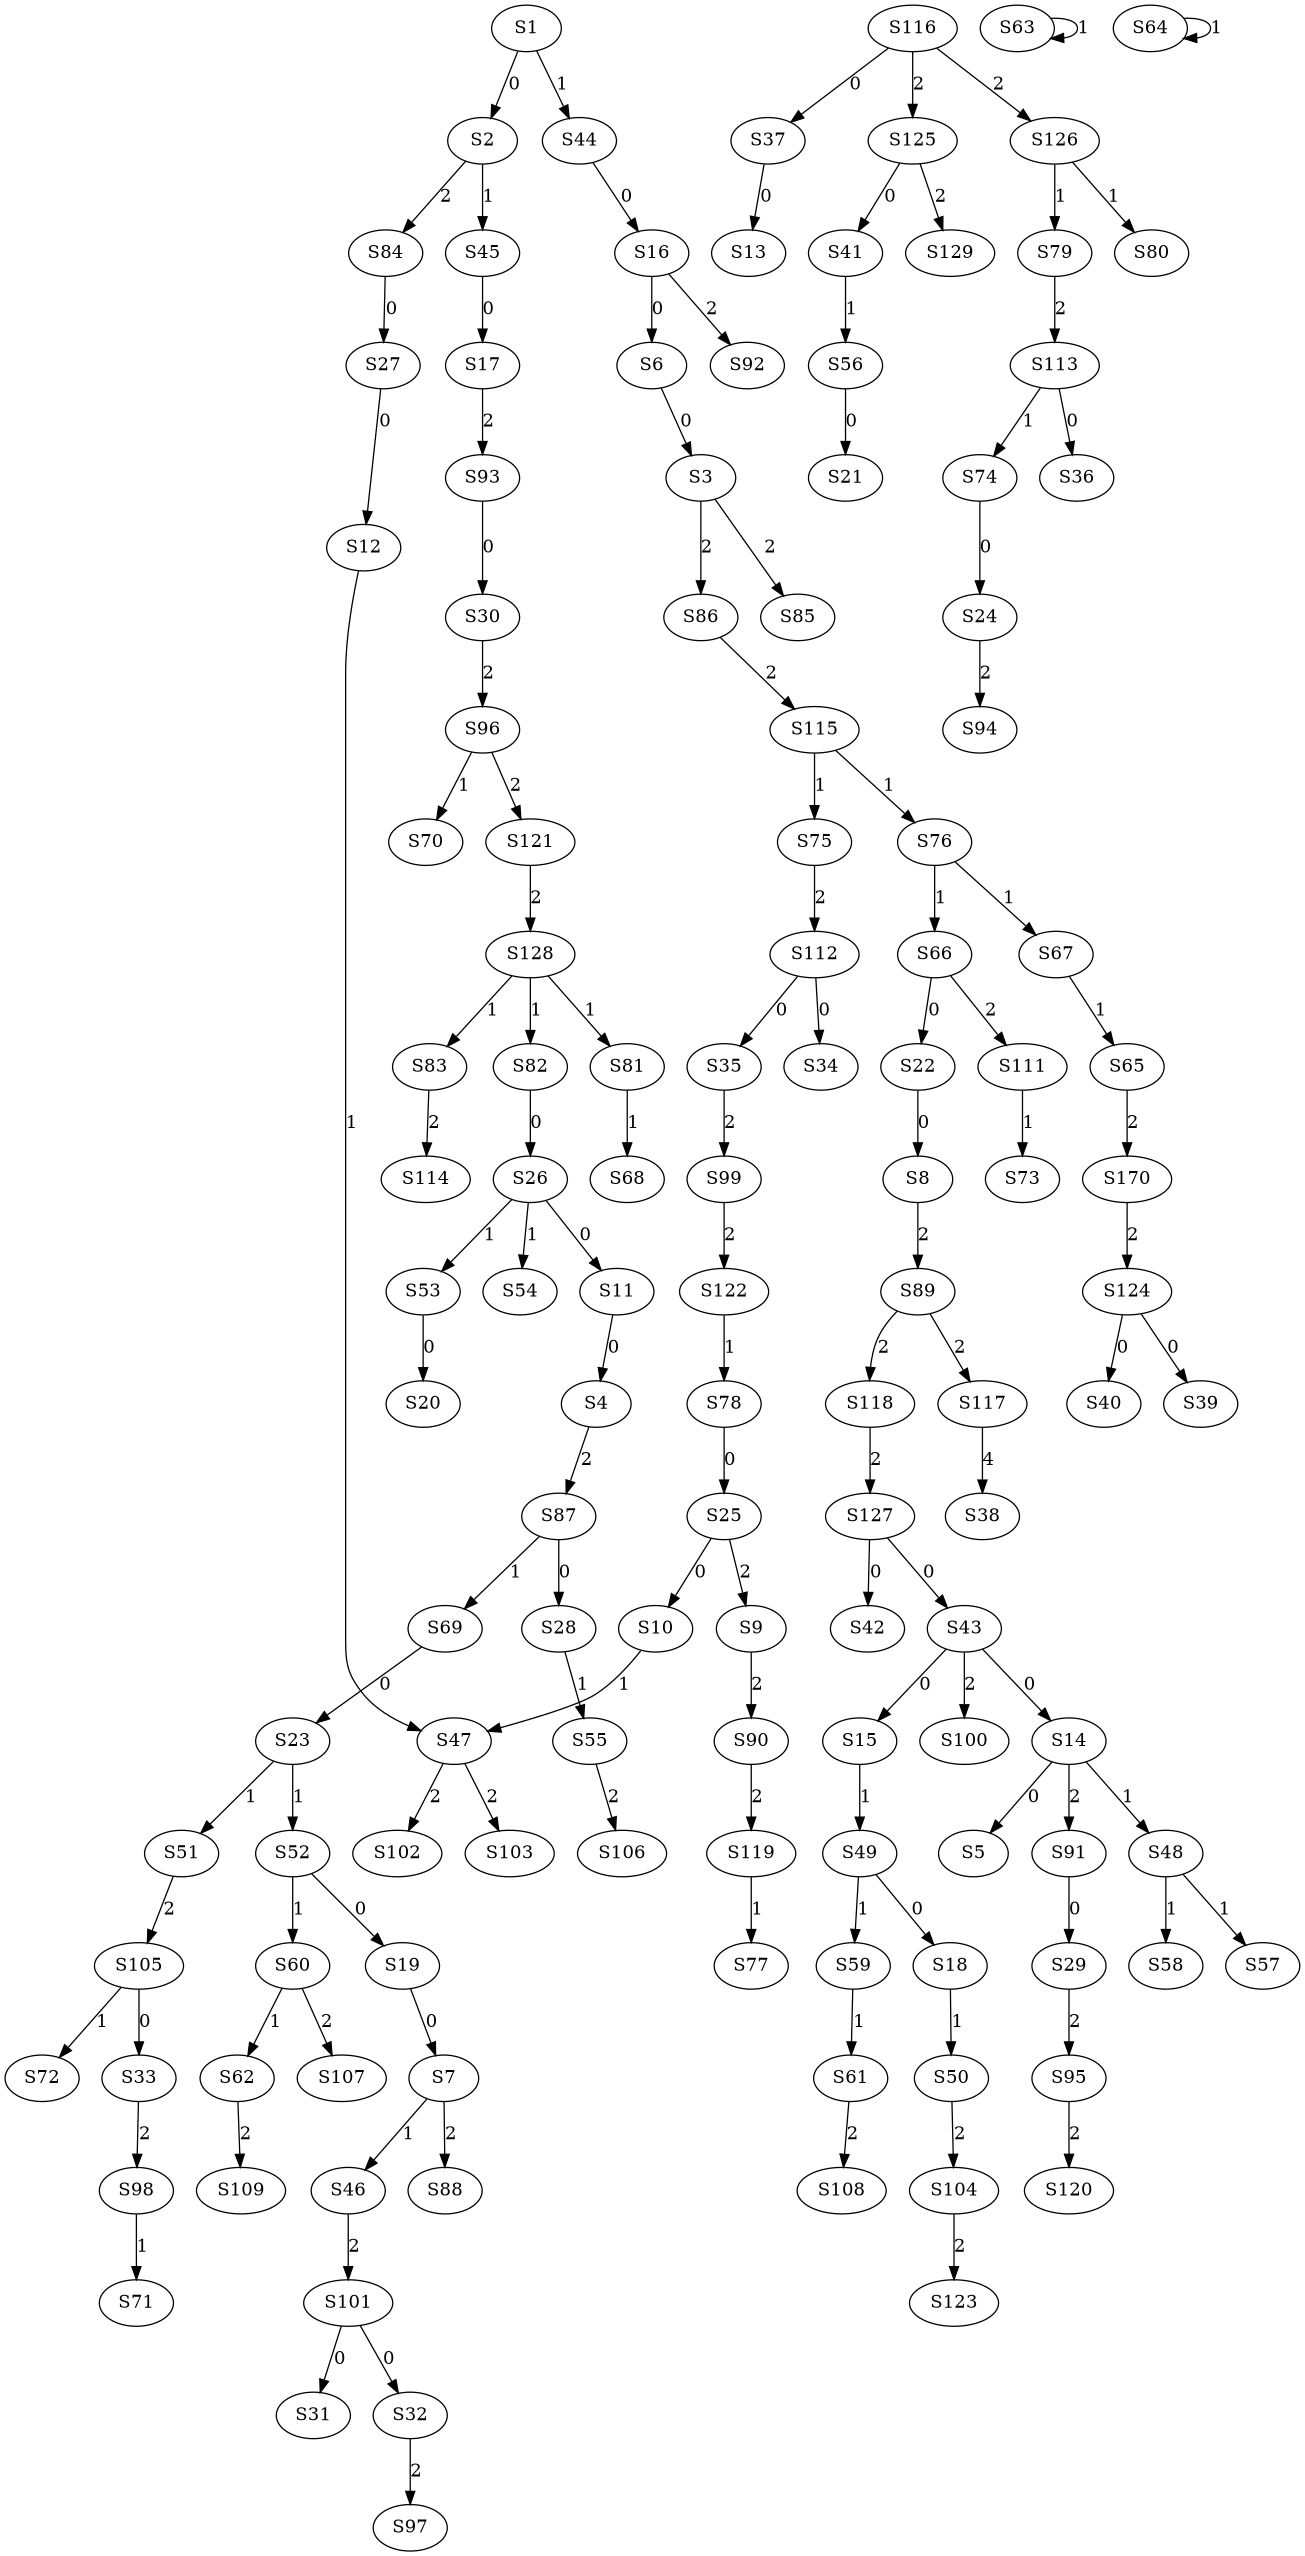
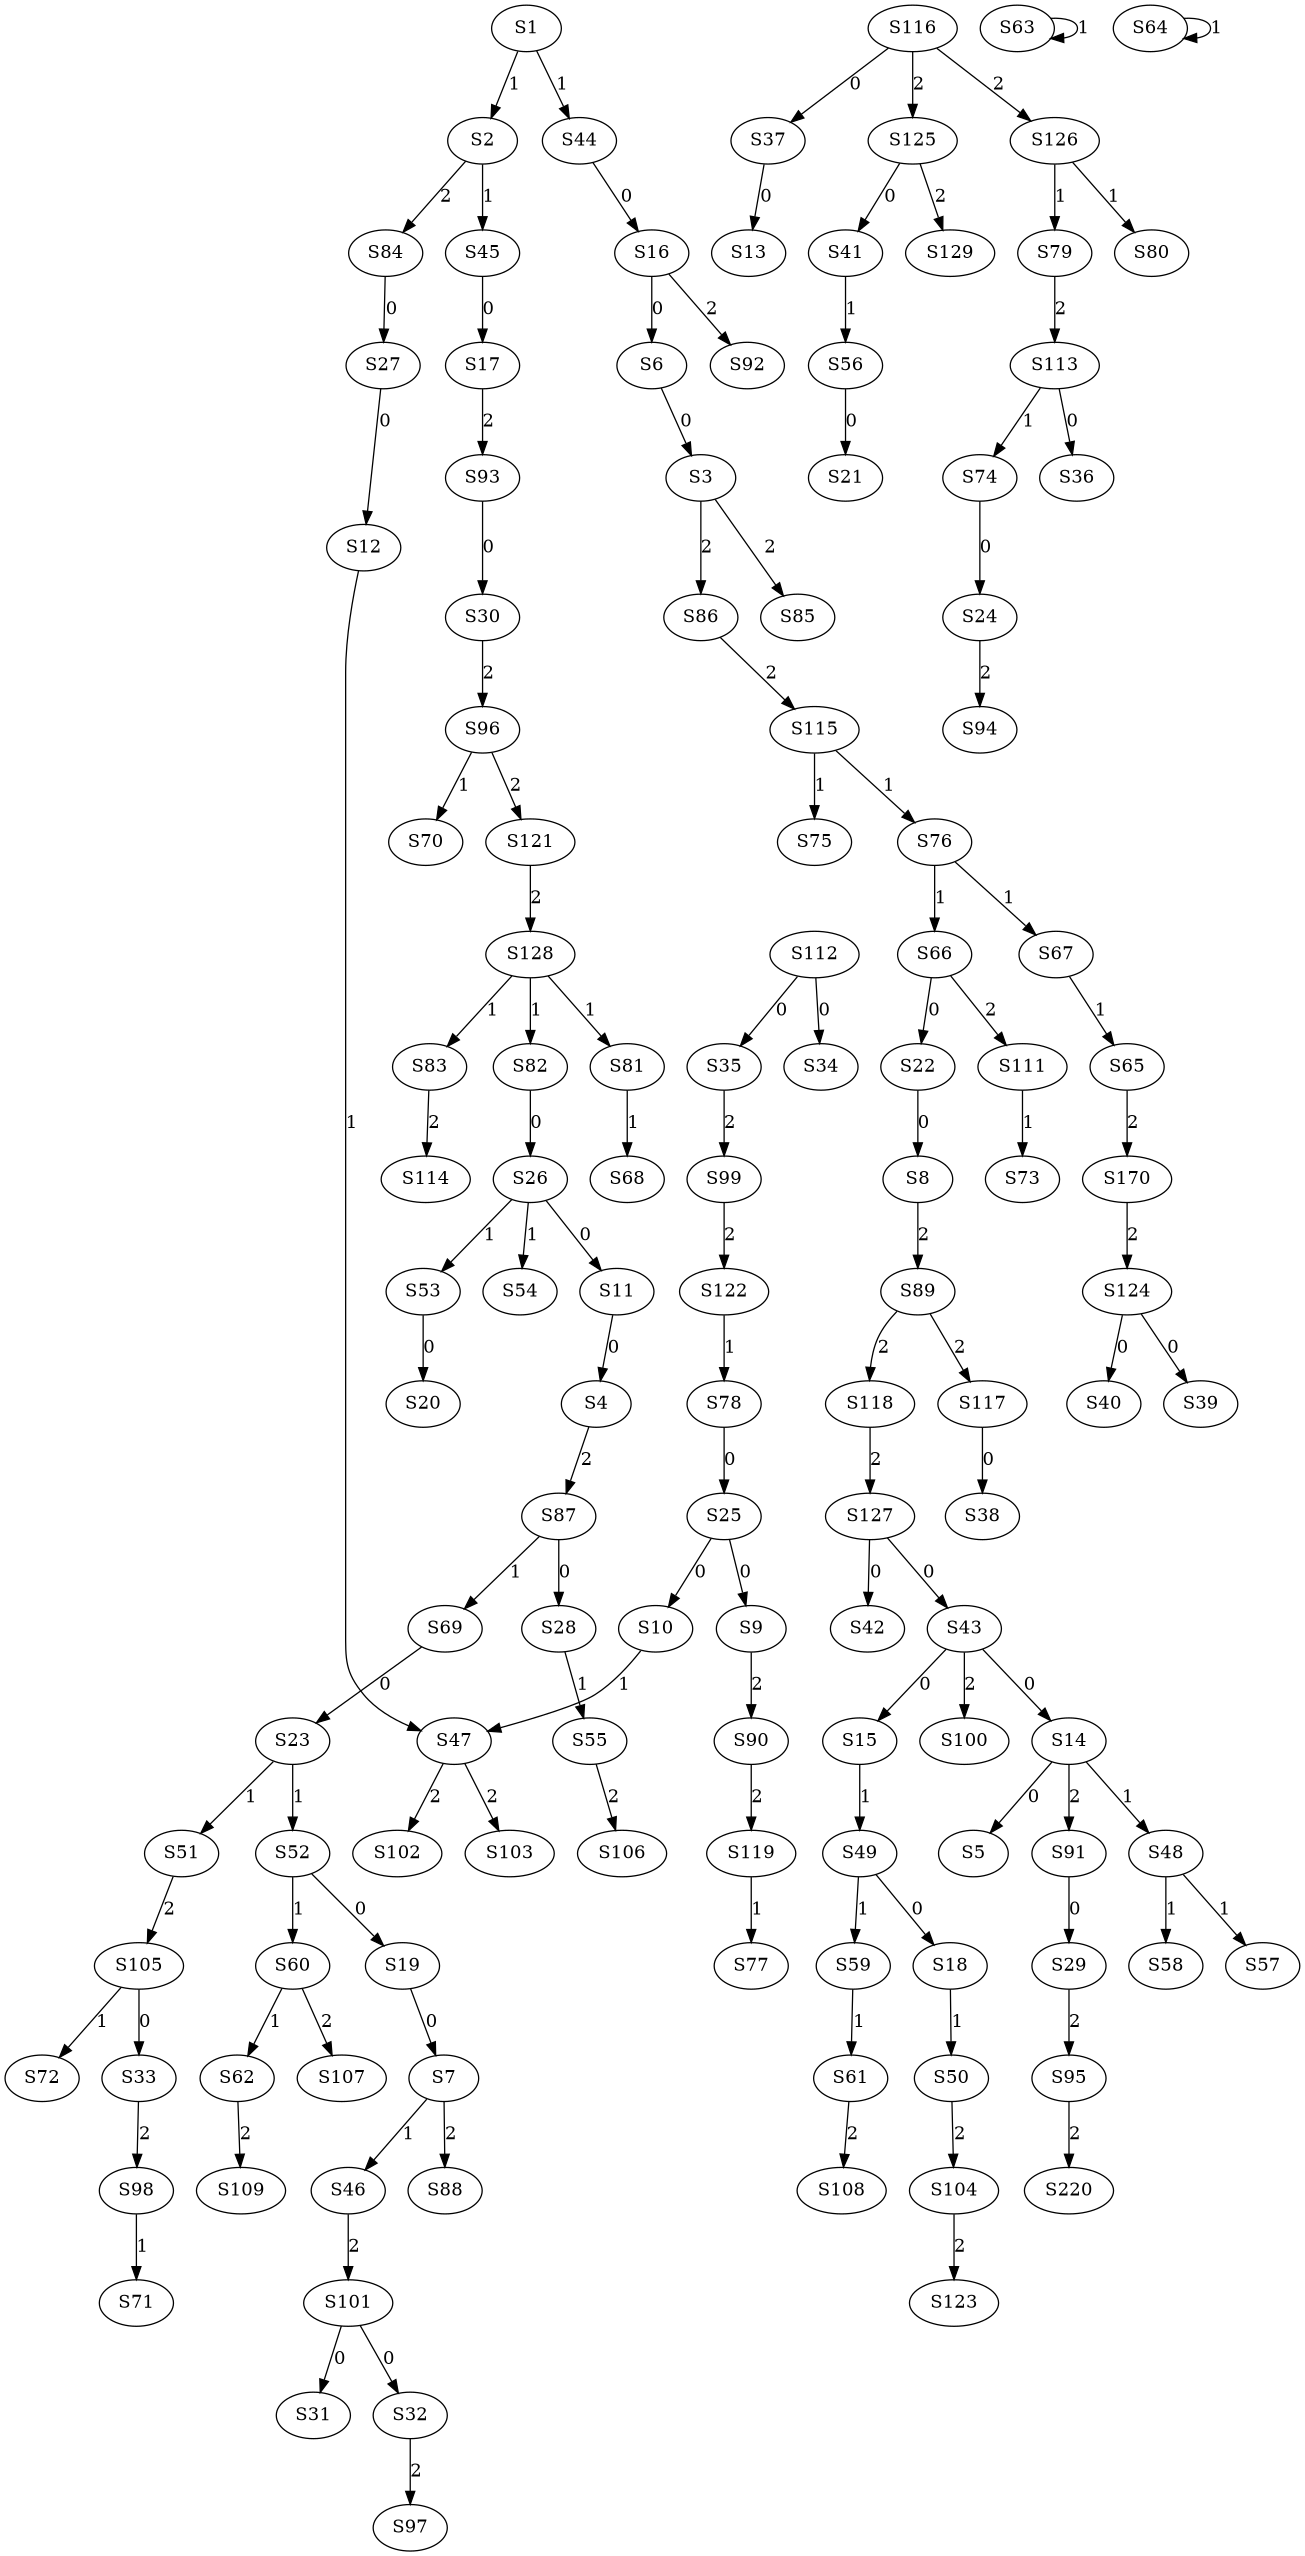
edge "S1" -> "S2": label "0" -> "1"
edge "S75" -> "S112": removed, label "2"
edge "S117" -> "S38": label "4" -> "0"
edge "S25" -> "S9": label "2" -> "0"
node "S120": label "S120" -> "S220"
